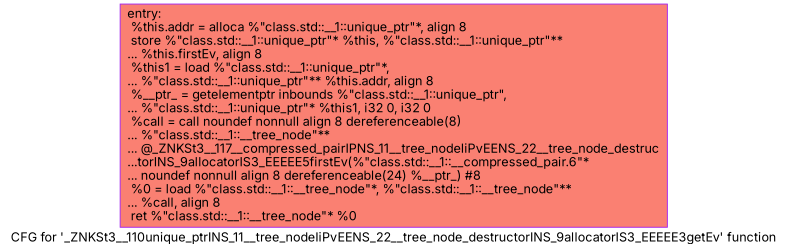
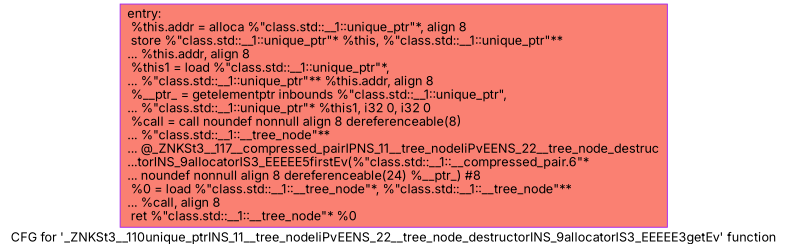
node "entry:": text "... %this.firstEv, align 8" -> "... %this.addr, align 8"
